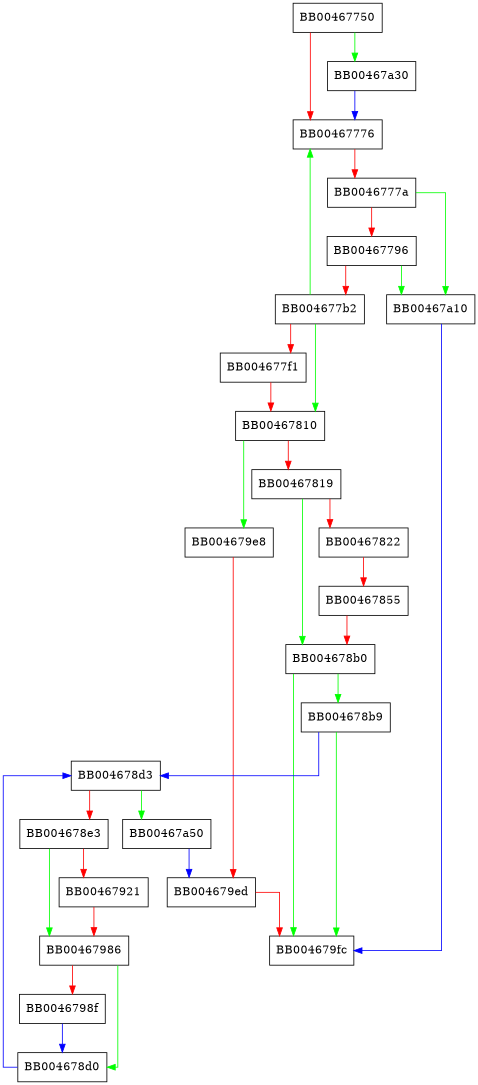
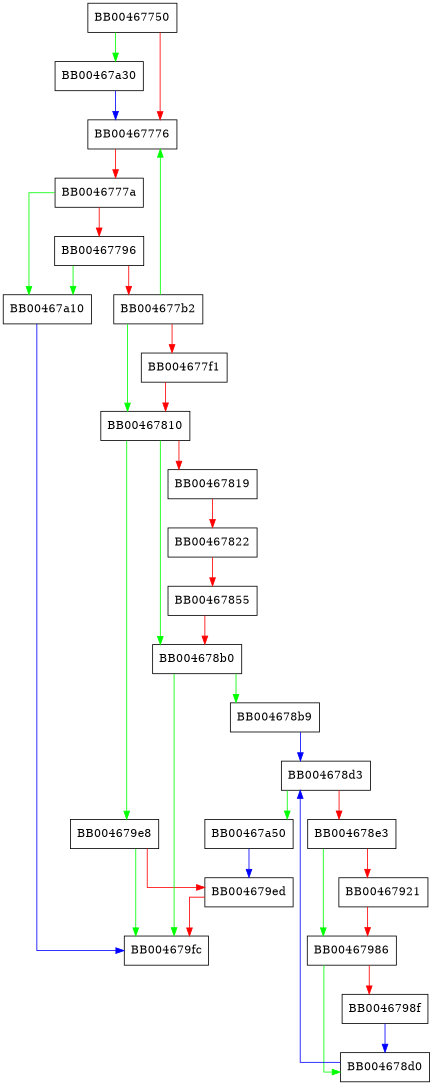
edge "BB00467819" -> "BB004678b0": now "BB00467810" -> "BB004678b0"
edge "BB004678b9" -> "BB004679fc": now "BB004679e8" -> "BB004679fc"
